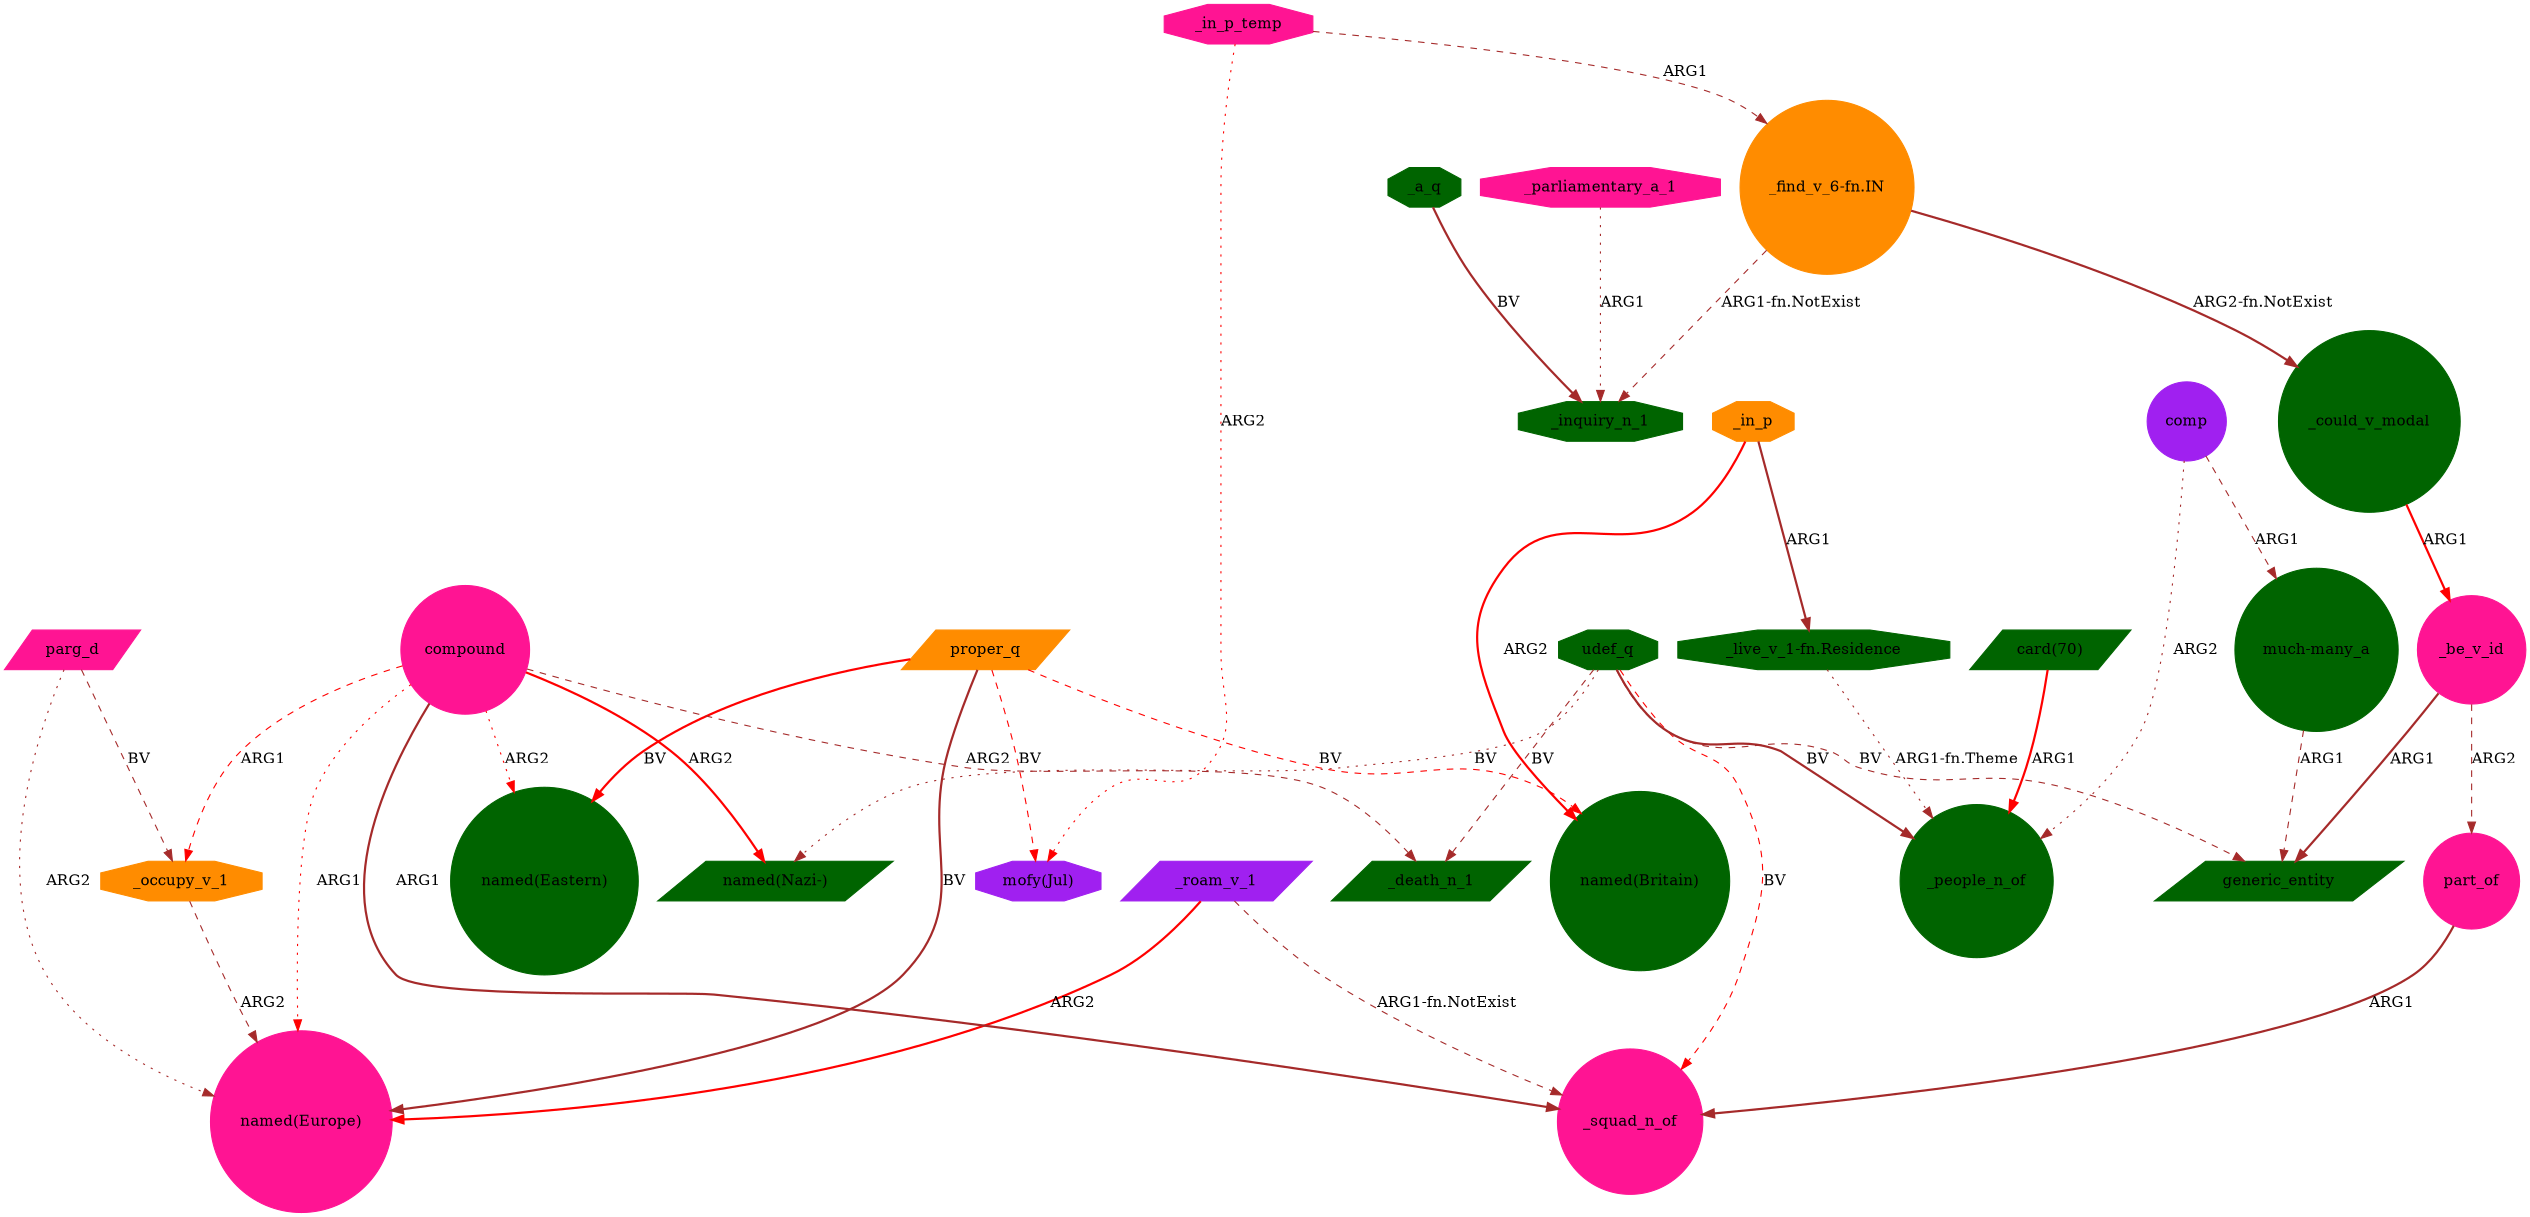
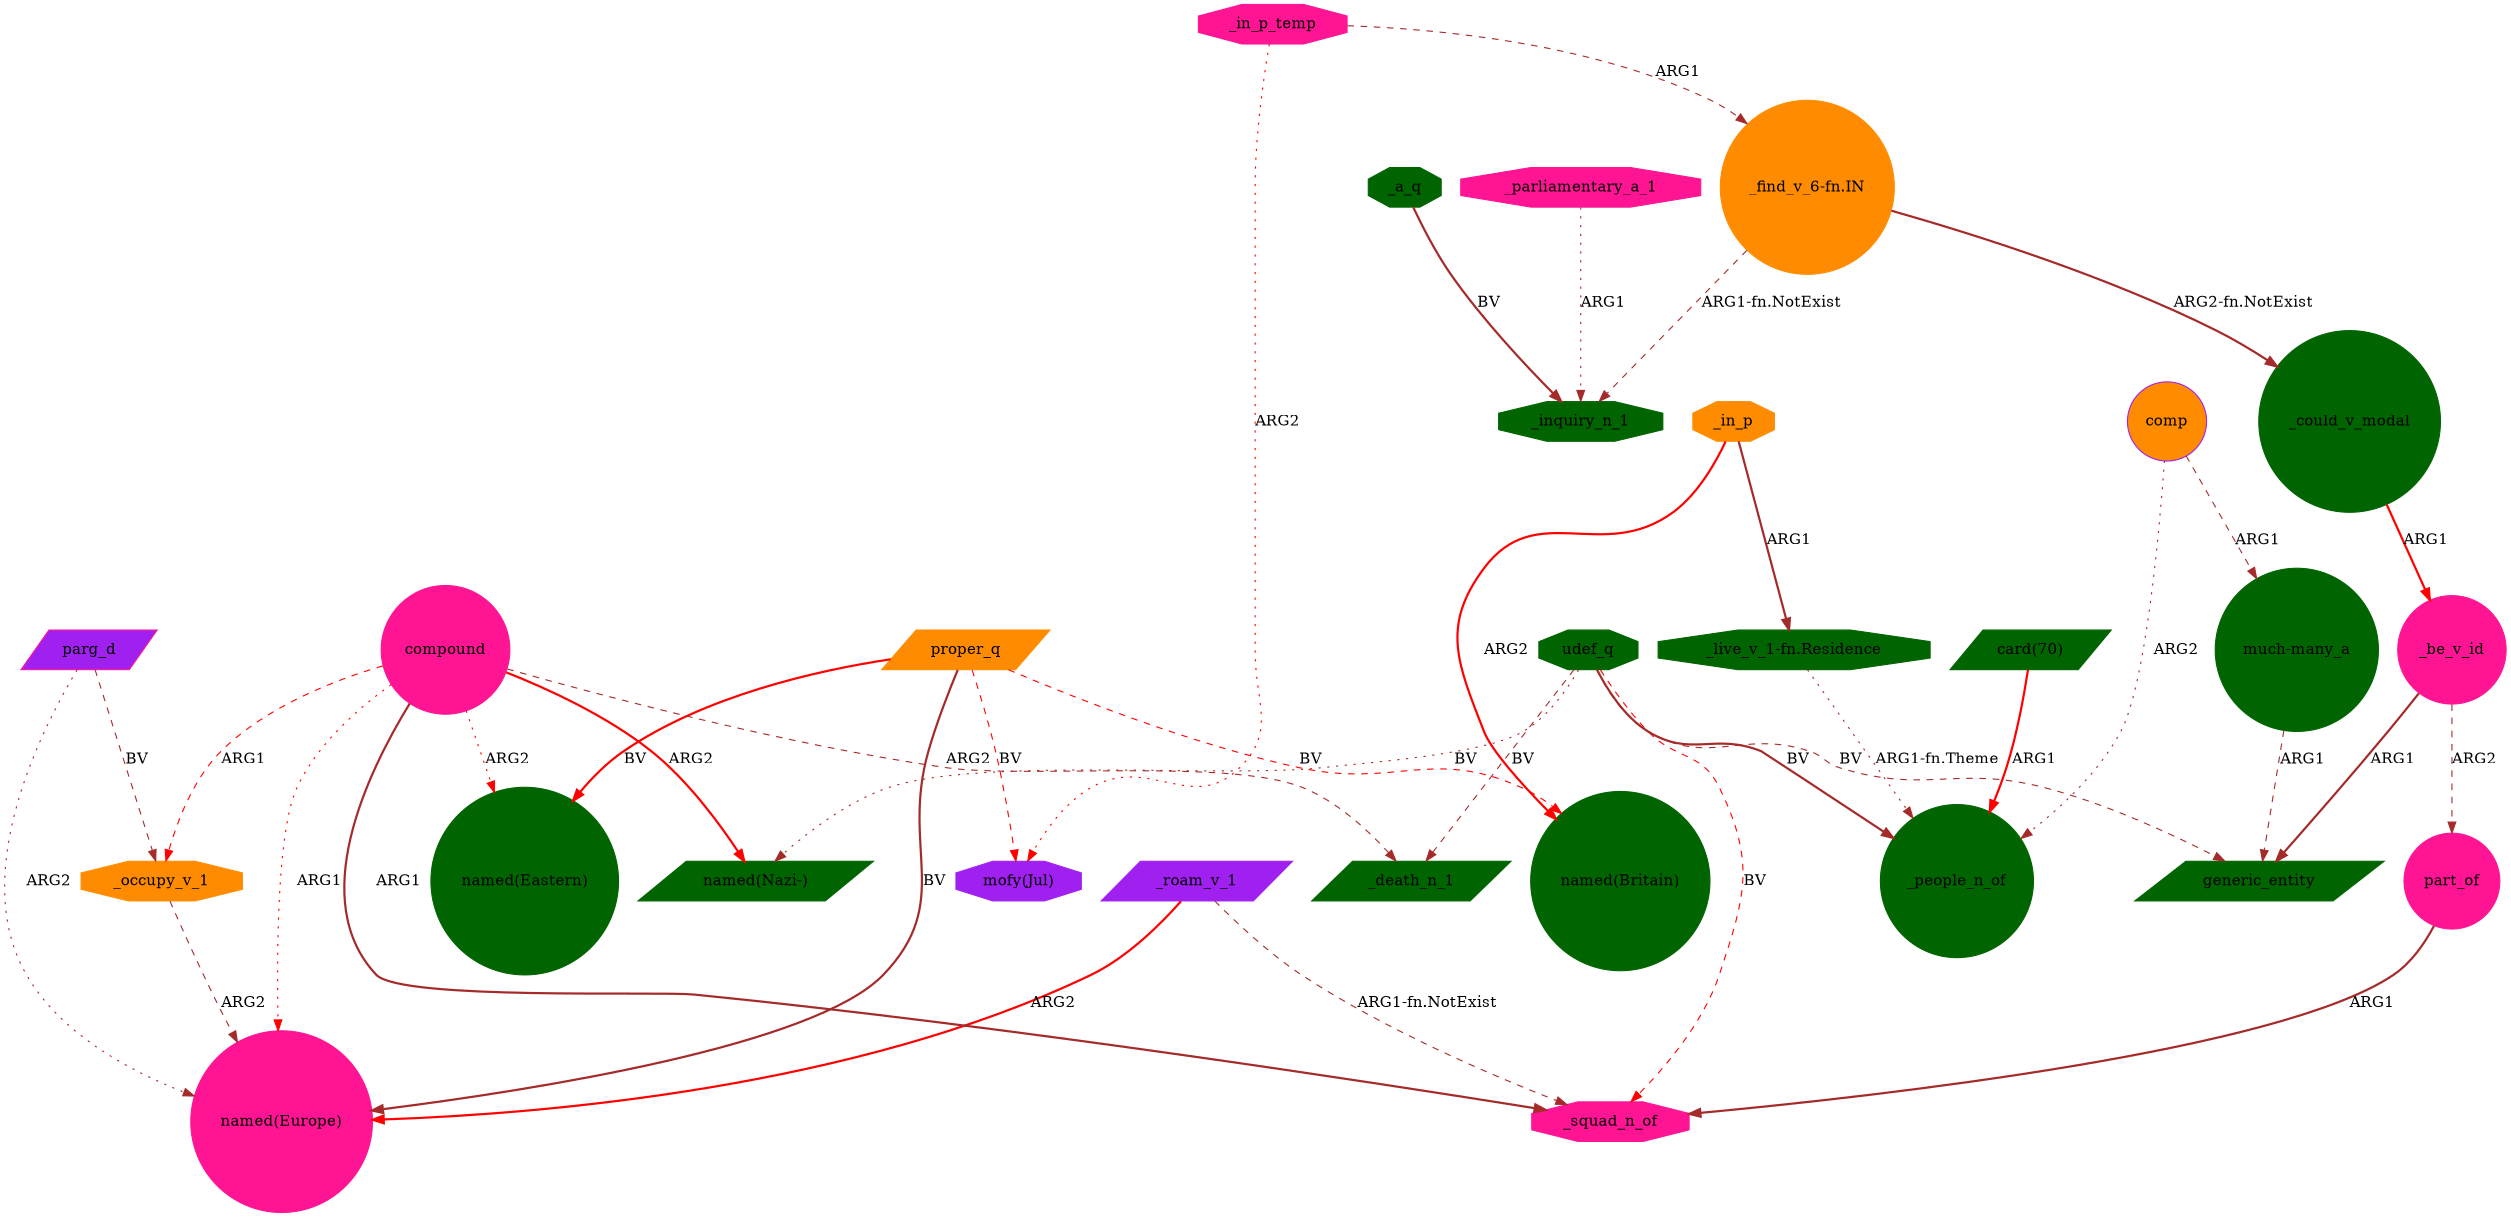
node "comp": fillcolor purple -> darkorange
node "parg_d": fillcolor deeppink -> purple
node "_squad_n_of": shape circle -> octagon
